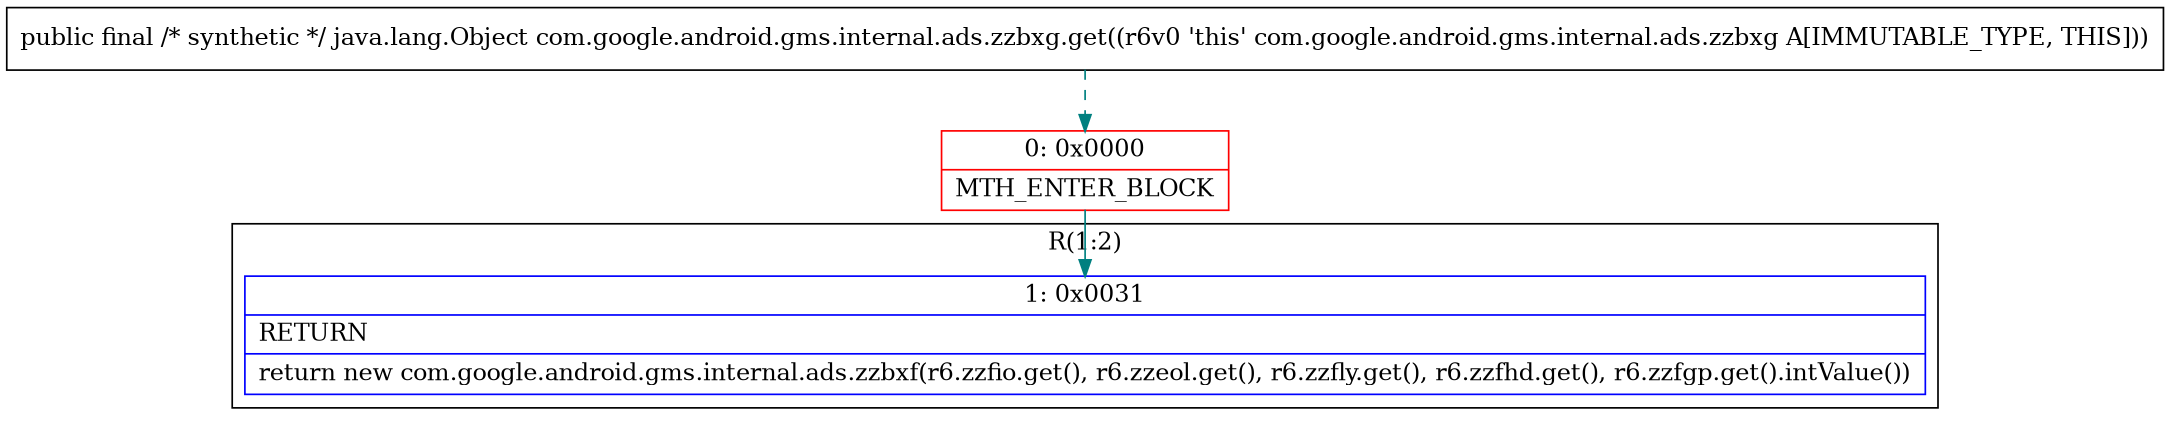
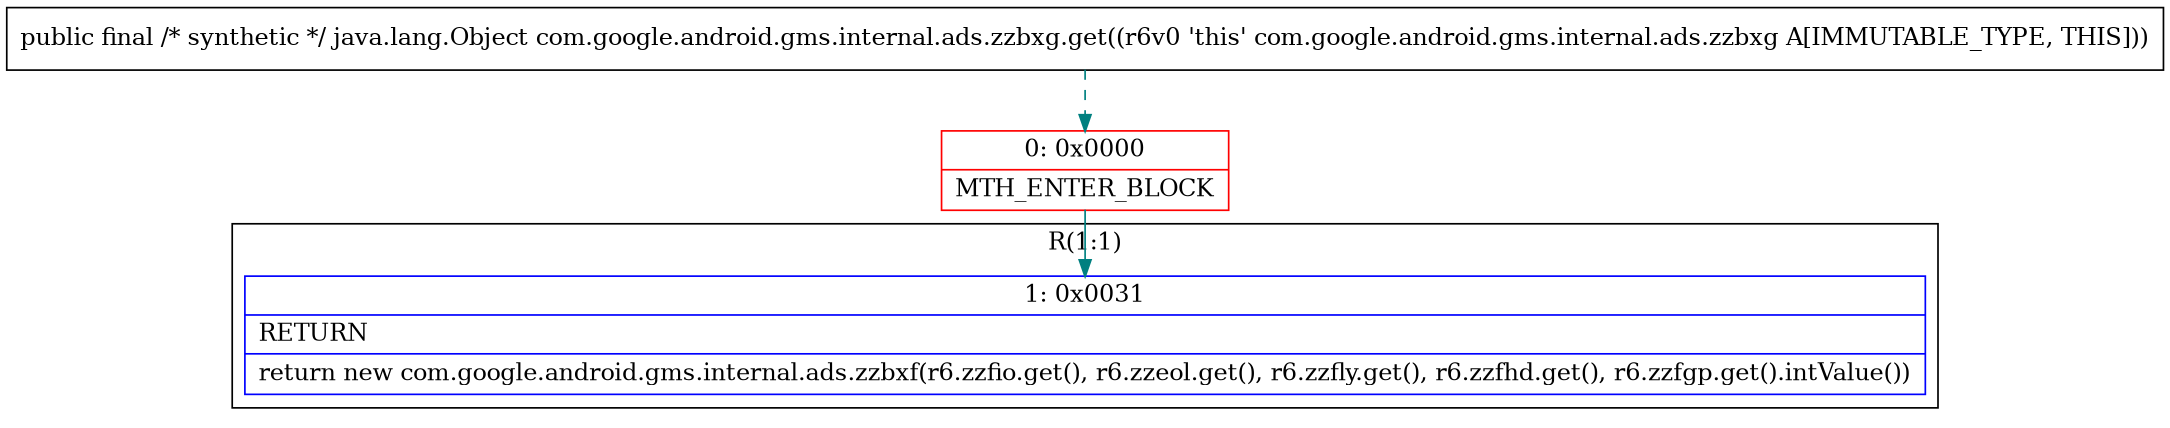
cluster "R(1:2)": label "R(1:2)" -> "R(1:1)"
